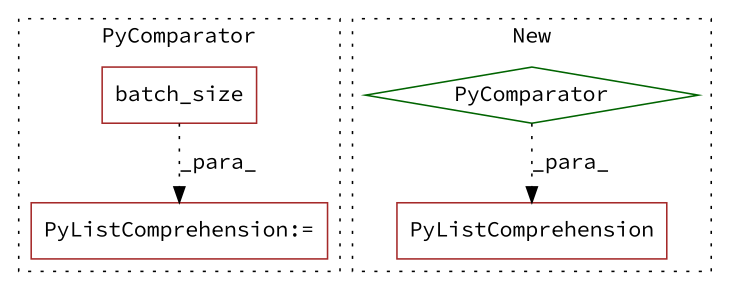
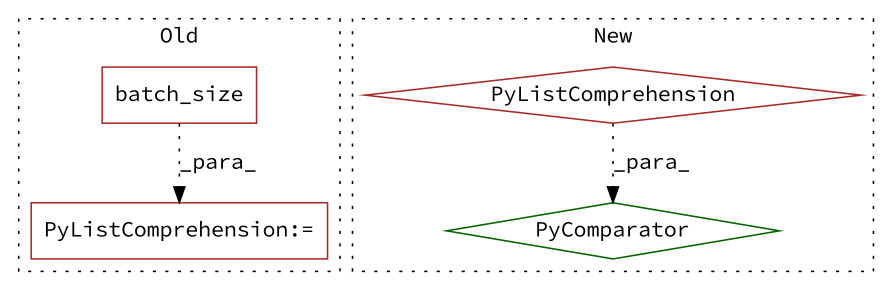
cluster "PyComparator": label "PyComparator" -> "Old"
edge "PyComparator" -> "PyListComprehension": reversed
node "PyListComprehension": shape box -> diamond
